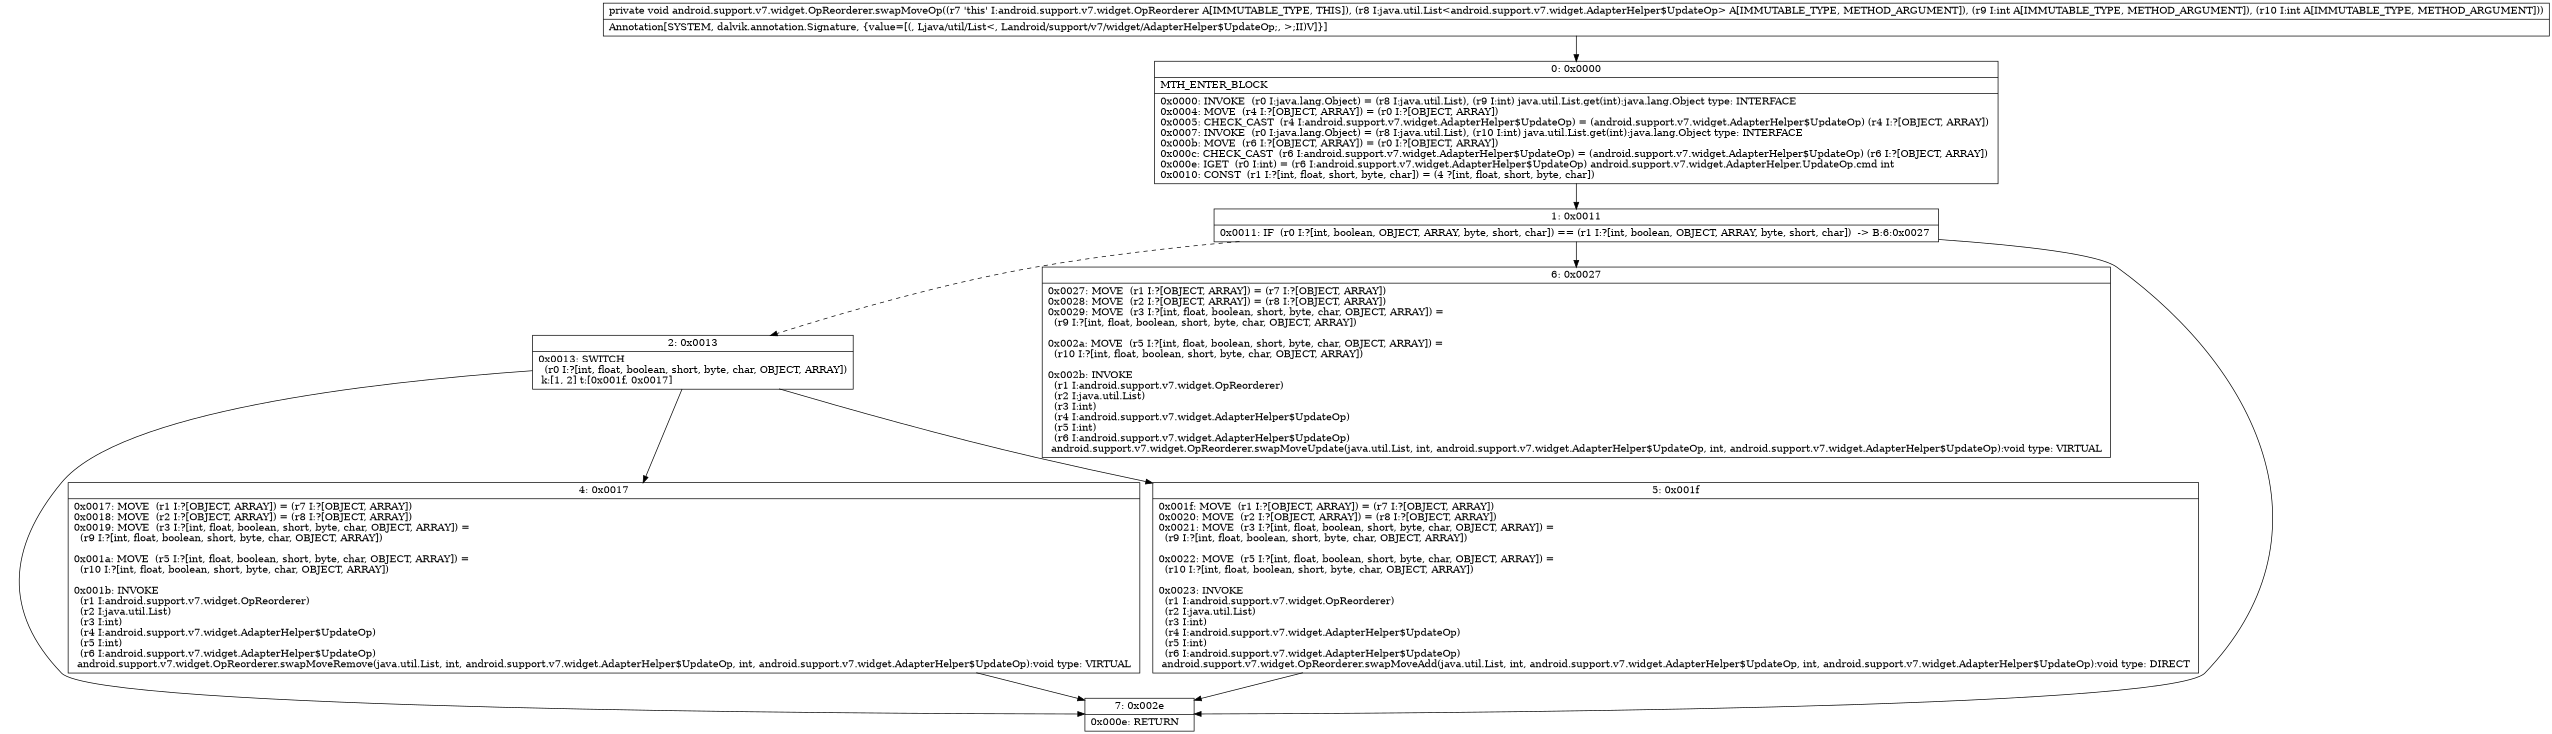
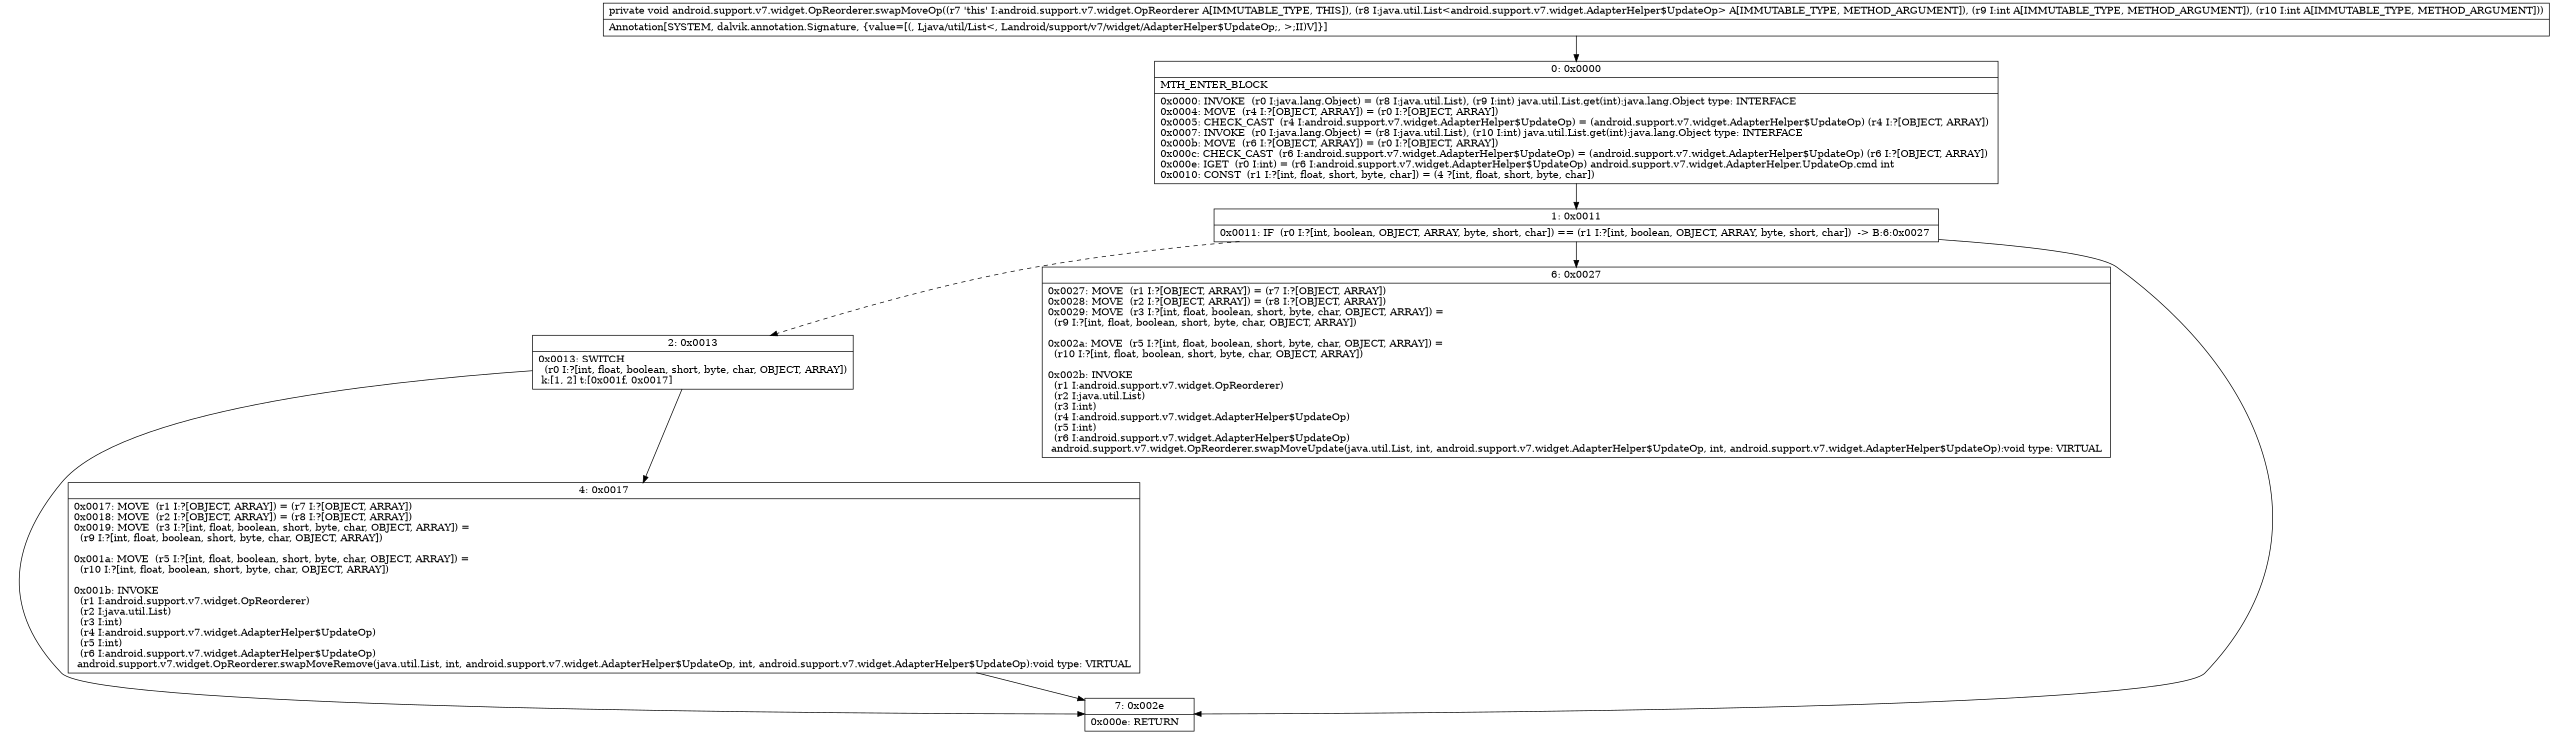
node "5: 0x001f": removed
